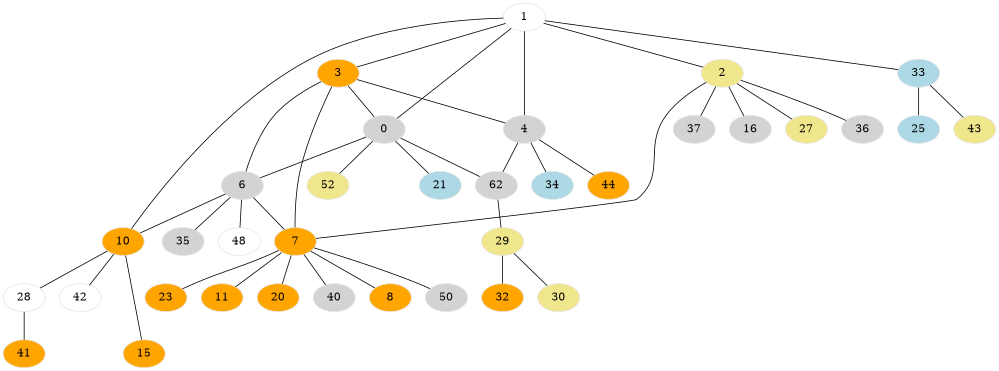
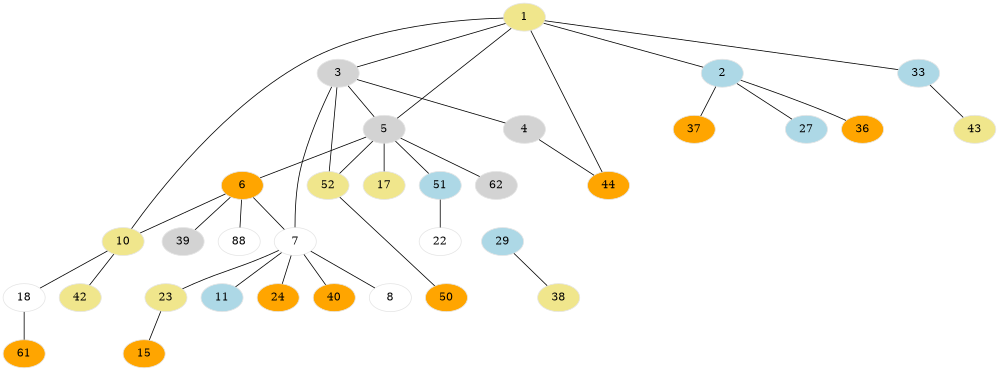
node "1": fillcolor white -> khaki
node "3": fillcolor orange -> lightgrey
edge "1" -- "4": now "1" -- "44"
node "2": fillcolor khaki -> lightblue
edge "3" -- "6": now "3" -- "52"
node "0": label "0" -> "5"
node "37": fillcolor lightgrey -> orange
node "16": removed
node "27": fillcolor khaki -> lightblue
node "36": fillcolor lightgrey -> orange
node "25": removed
edge "4" -- "62": removed
node "6": fillcolor lightgrey -> orange
node "17": added
node "21": label "21" -> "51"
node "34": removed
edge "2" -- "7": removed
edge "62" -- "29": removed
node "10": fillcolor orange -> khaki
node "35": label "35" -> "39"
node "48": label "48" -> "88"
node "7": fillcolor orange -> white
node "22": added
node "29": fillcolor khaki -> lightblue
edge "7" -- "50": now "52" -- "50"
node "28": label "28" -> "18"
node "42": fillcolor white -> khaki
edge "10" -- "15": now "23" -- "15"
node "23": fillcolor orange -> khaki
node "11": fillcolor orange -> lightblue
node "20": label "20" -> "24"
node "40": fillcolor lightgrey -> orange
node "8": fillcolor orange -> white
node "50": fillcolor lightgrey -> orange
node "32": removed
node "30": label "30" -> "38"
node "41": label "41" -> "61"
